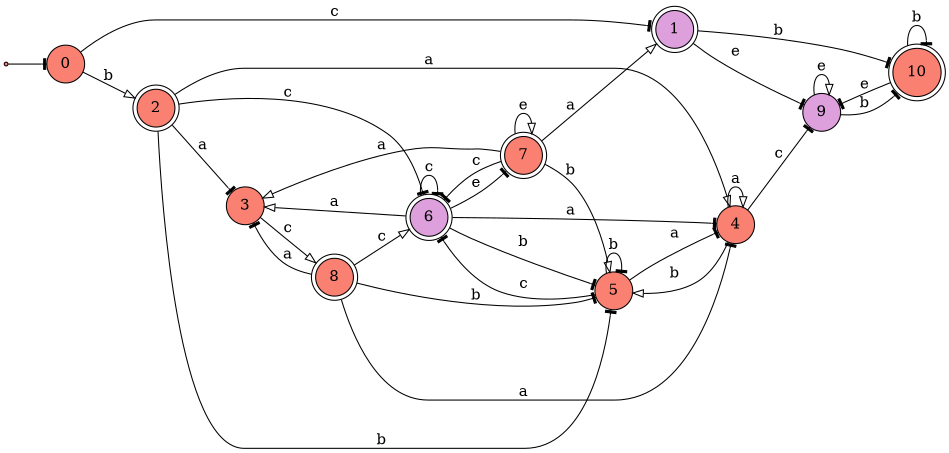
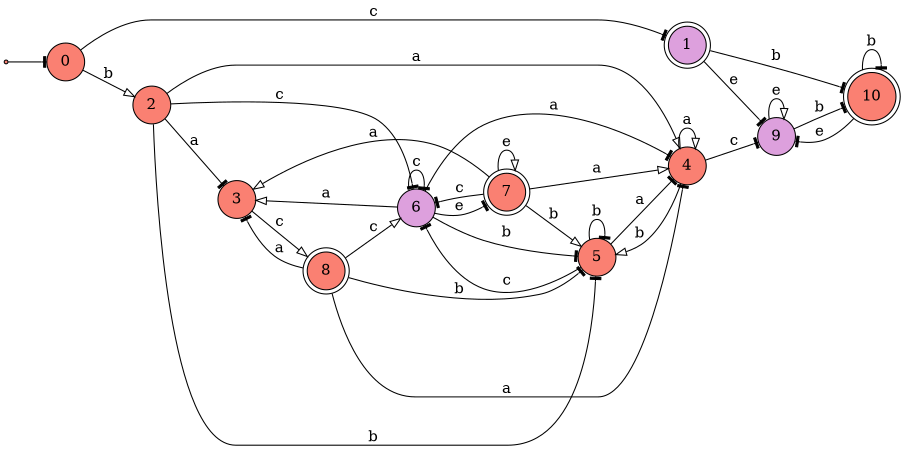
edge "7" -> "1": now "7" -> "4"
node "2": shape doublecircle -> circle
node "6": shape doublecircle -> circle
